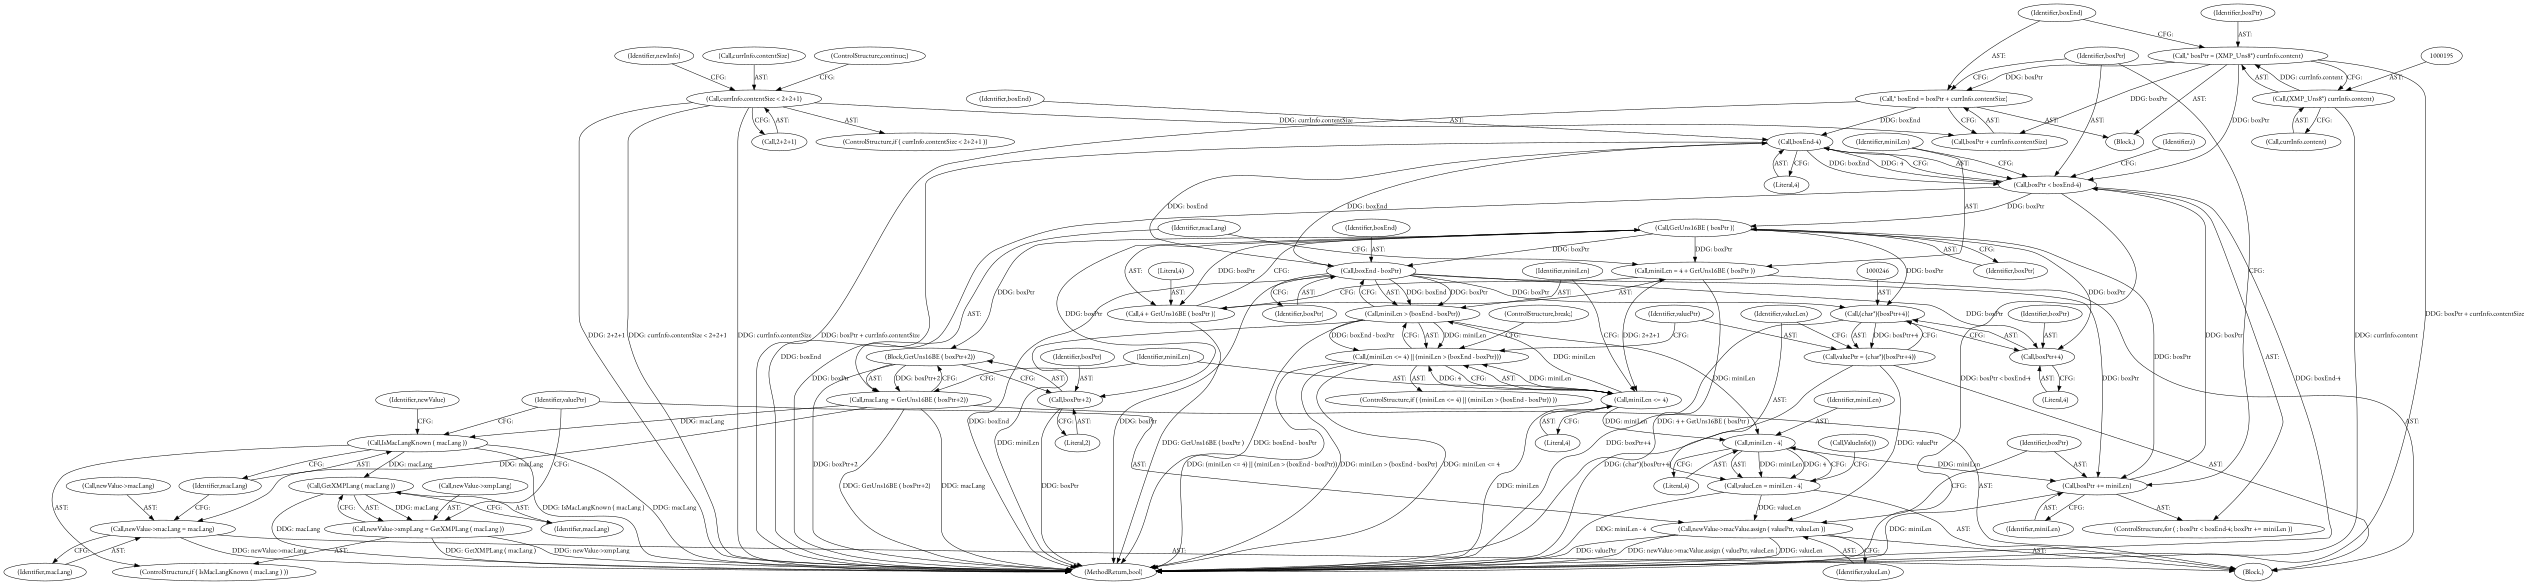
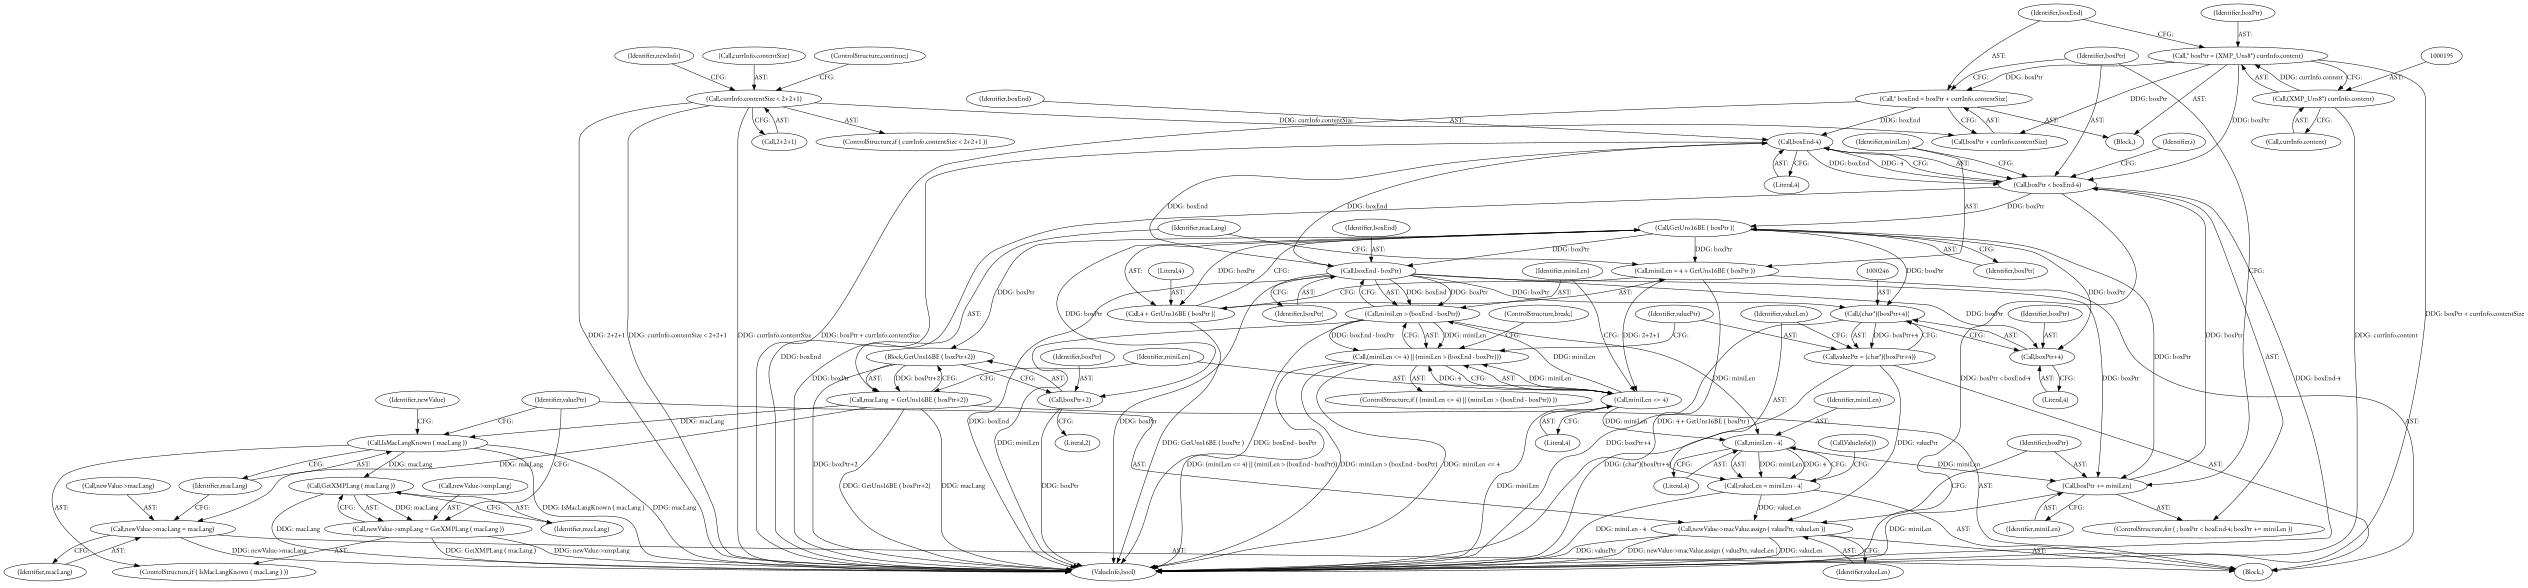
edge "(Literal,2)" -> "(Call,boxPtr+2)": removed, label "AST:"
node "(MethodReturn,bool)": label "(MethodReturn,bool)" -> "(ValueInfo,bool)"
